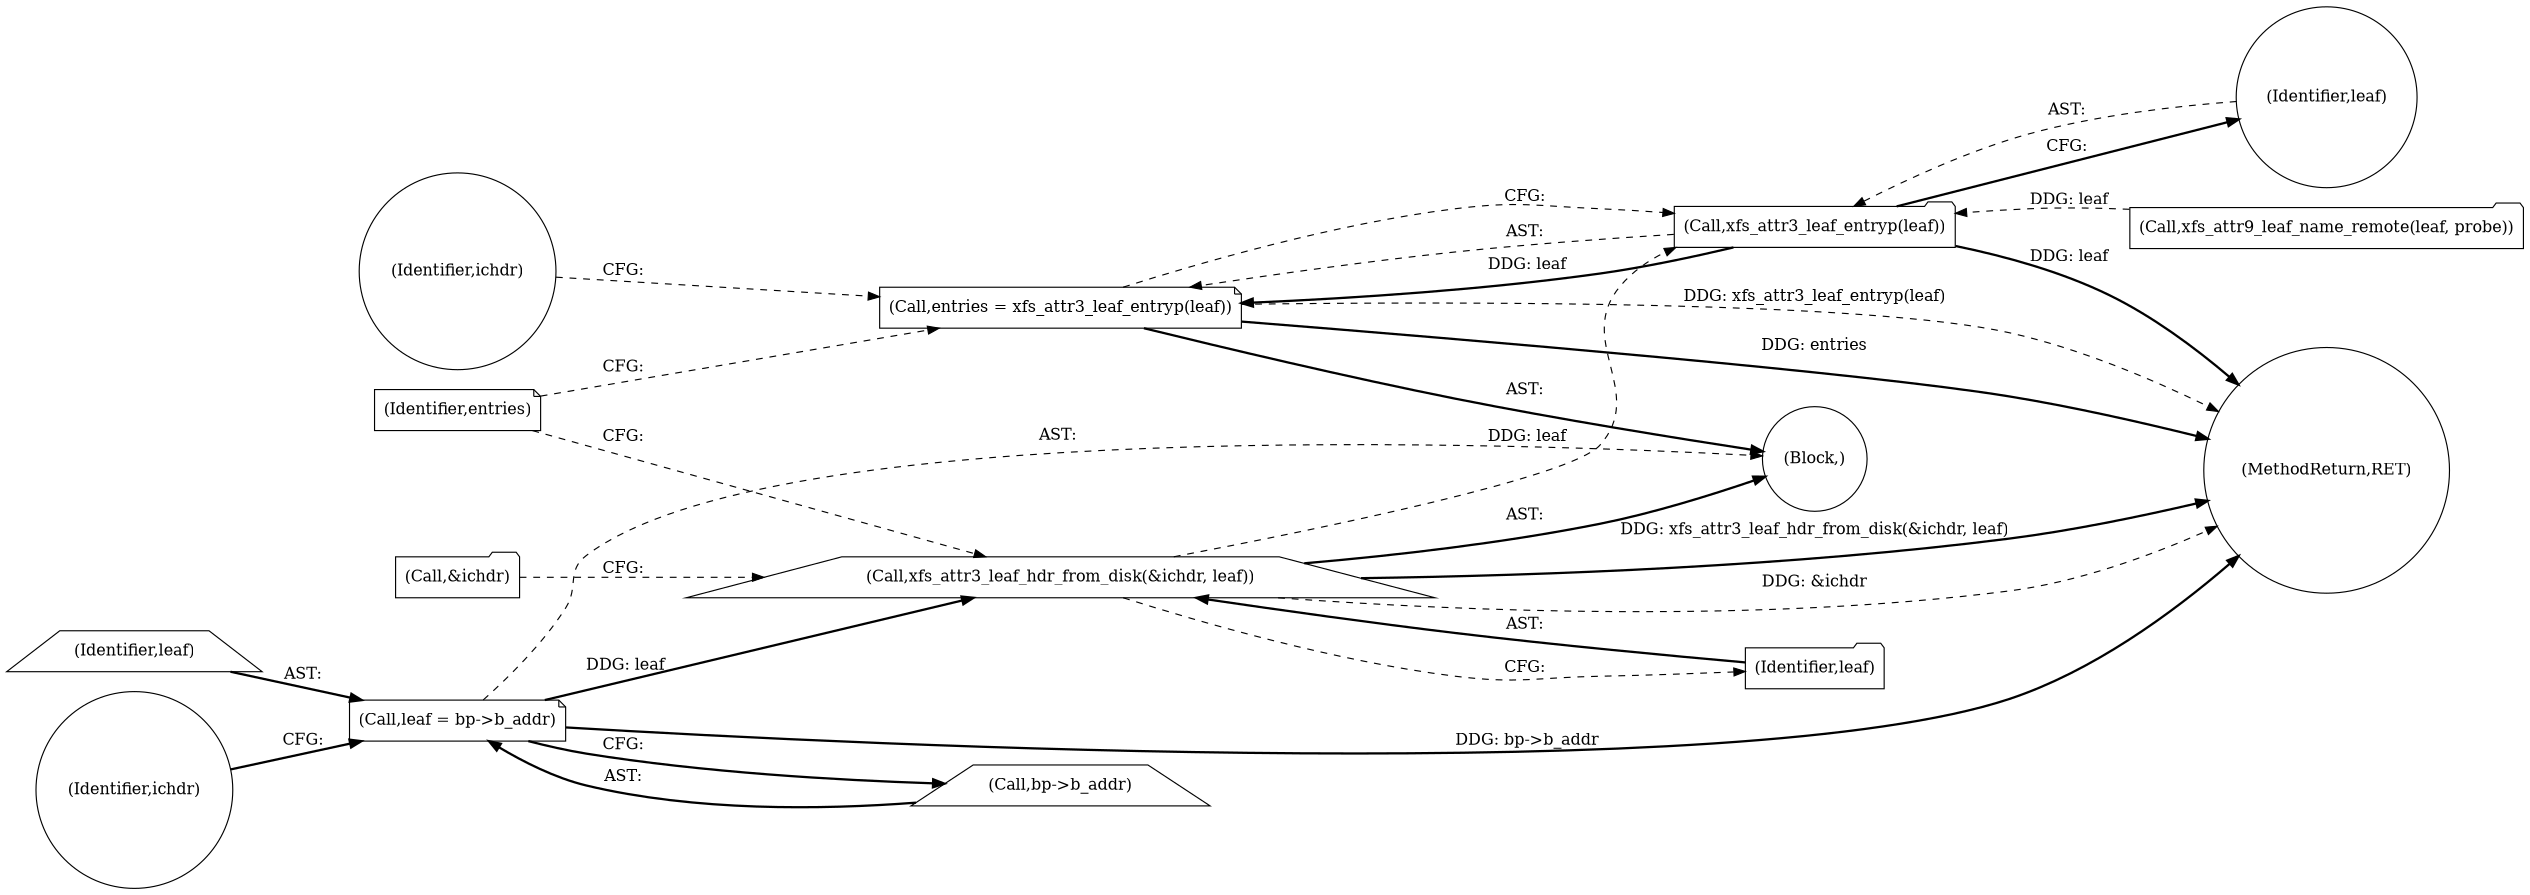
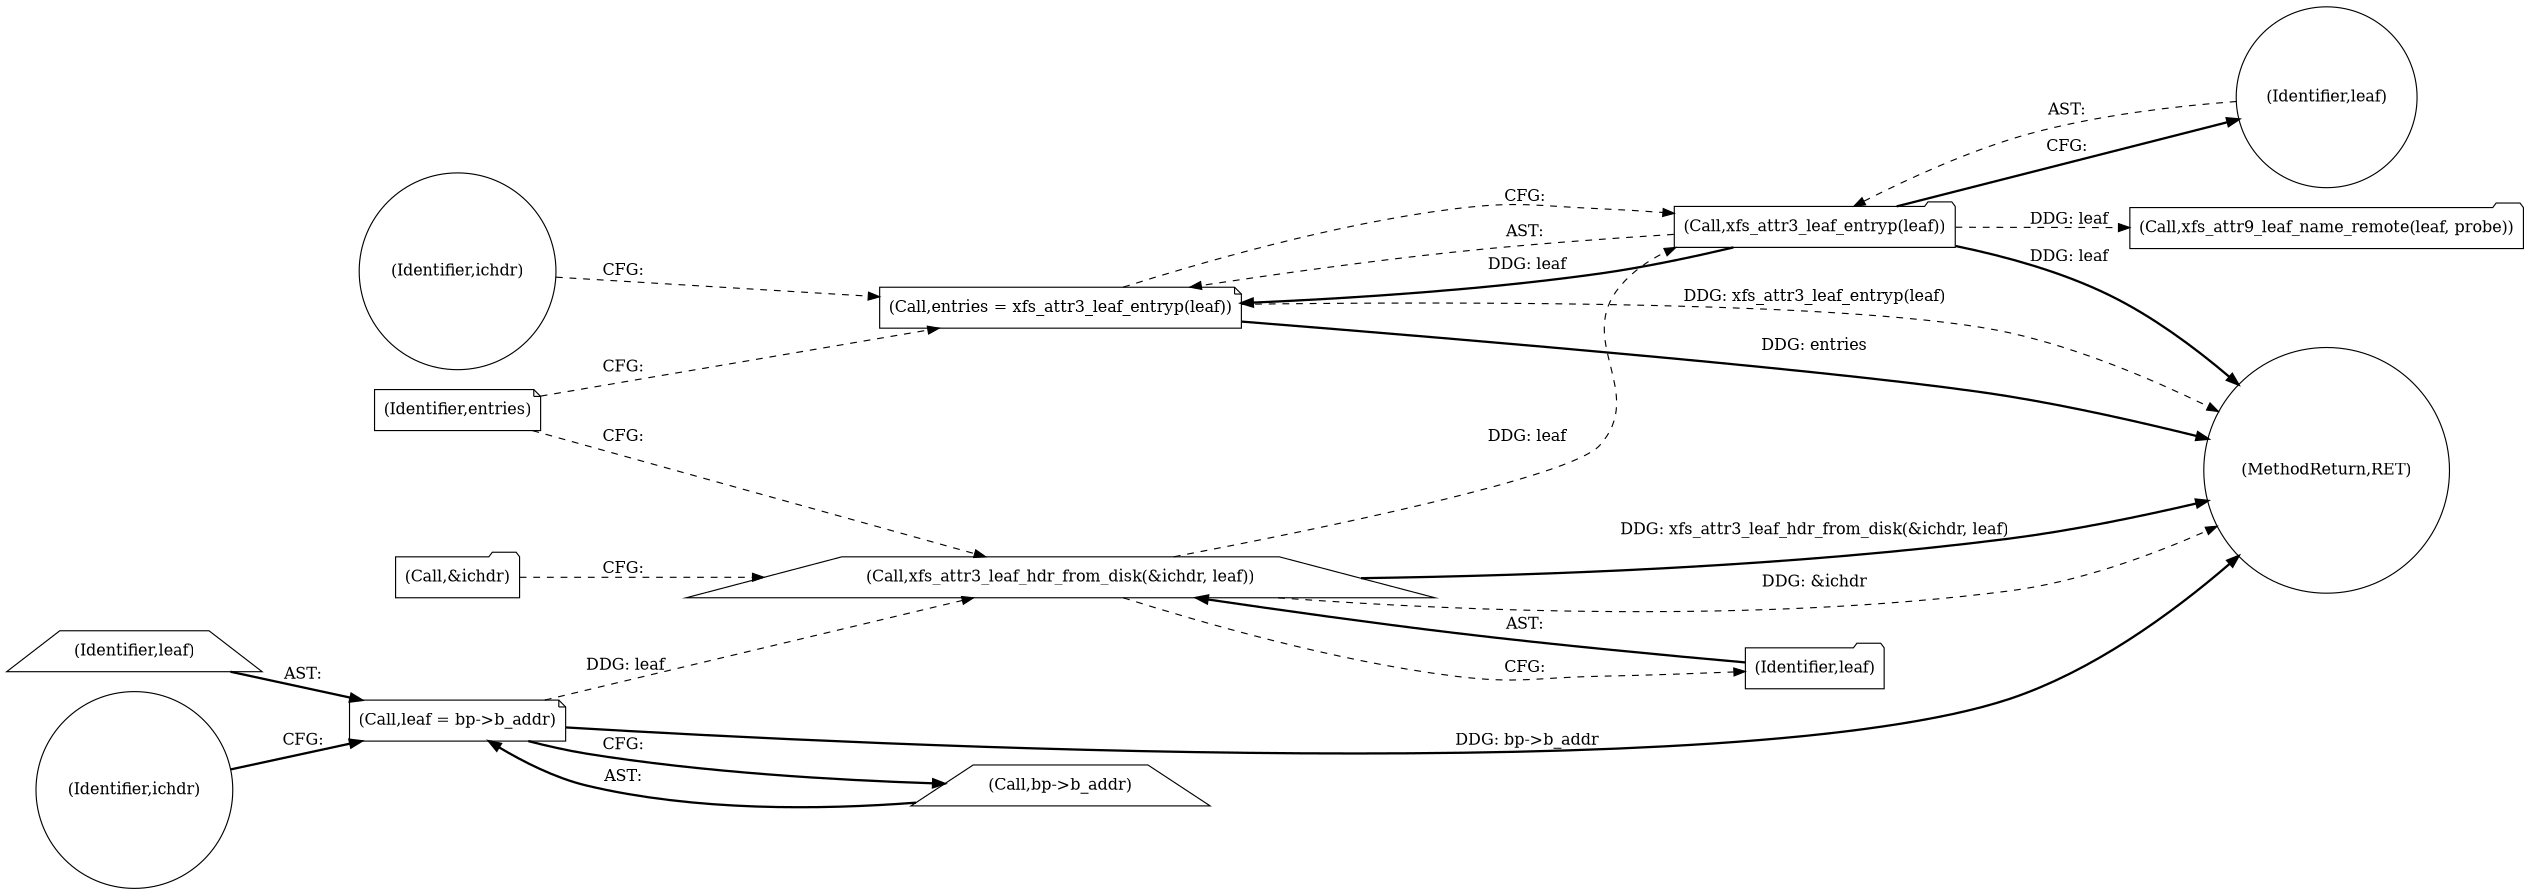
edge "(Call,xfs_attr9_leaf_name_remote(leaf, probe))" -> "(Call,xfs_attr3_leaf_entryp(leaf))": reversed
node "(Block,)": removed
edge "(Call,leaf = bp->b_addr)" -> "(Call,xfs_attr3_leaf_hdr_from_disk(&ichdr, leaf))": style bold -> dashed
